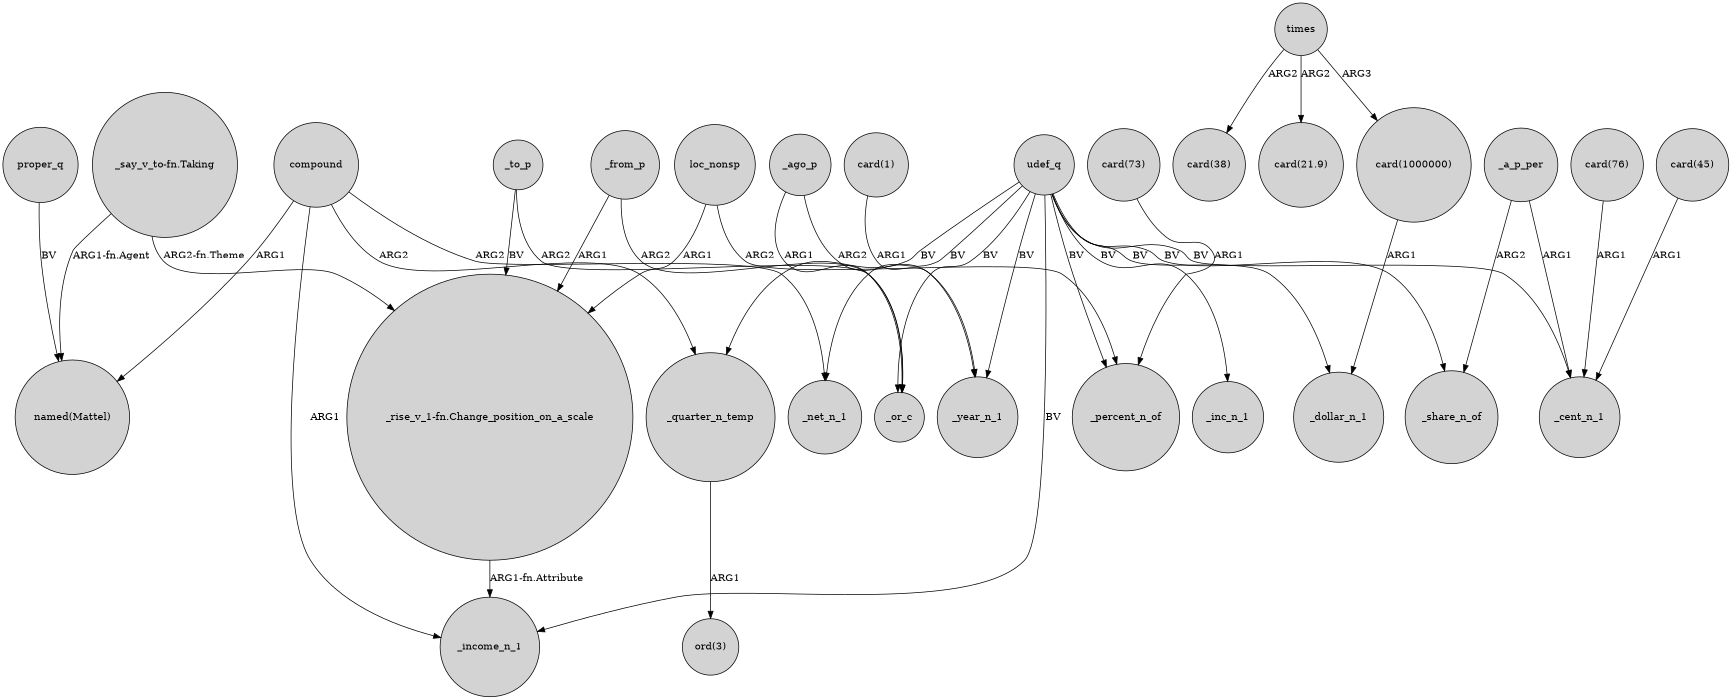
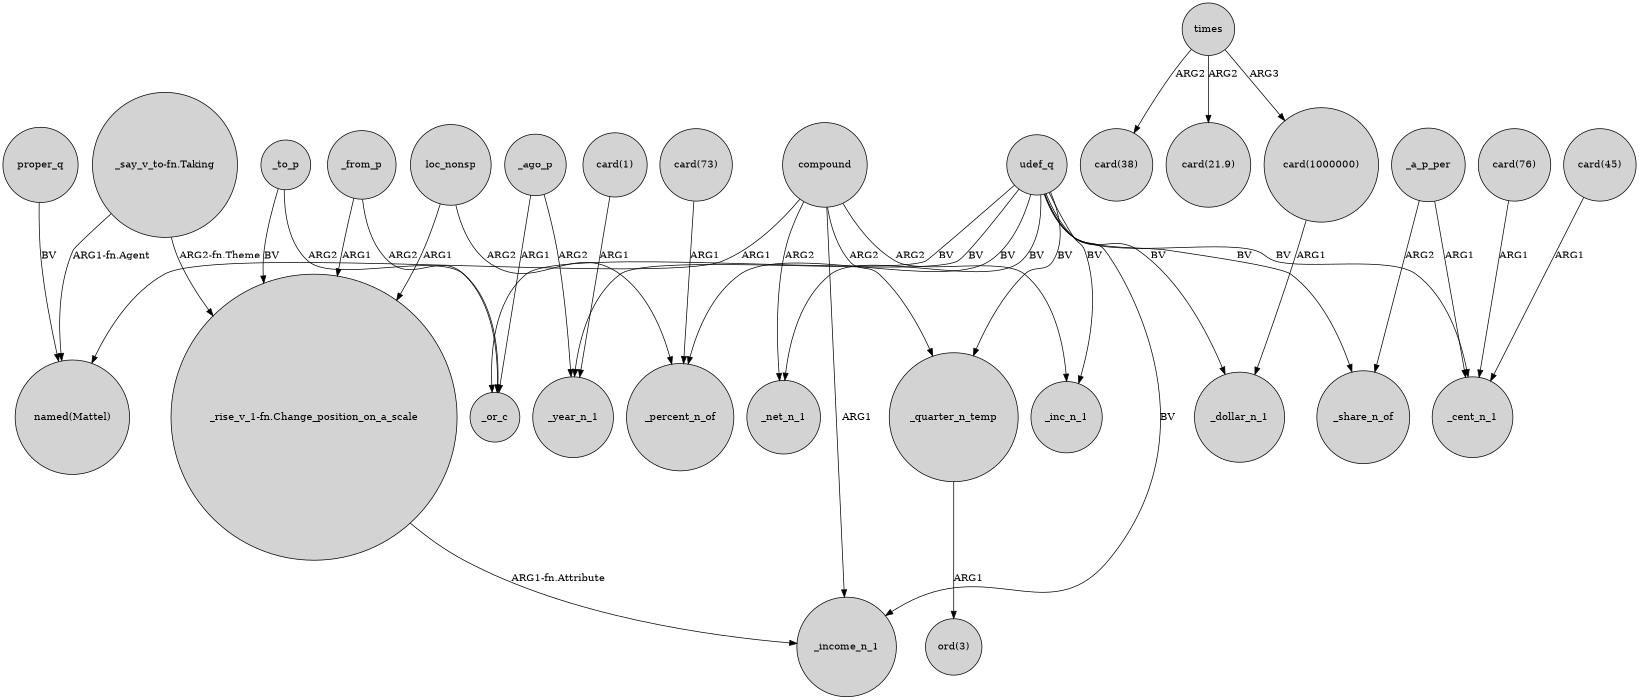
edge "compound" -> "_inc_n_1": added, label "ARG2"
